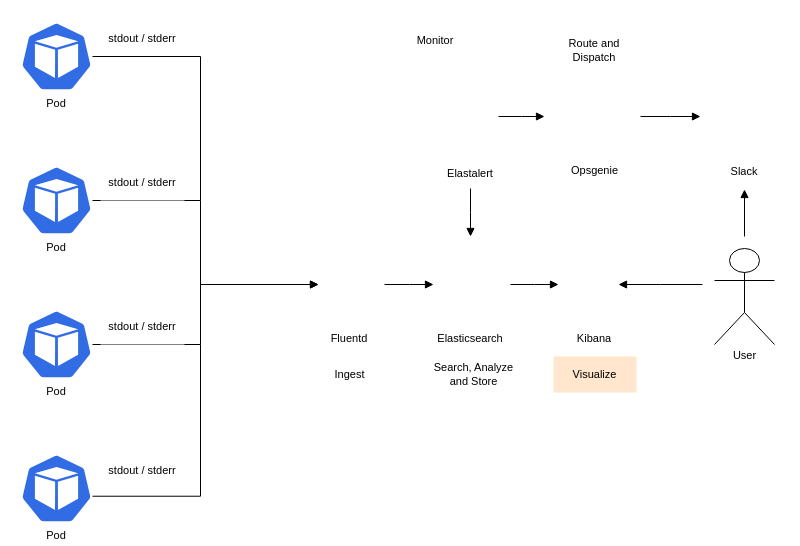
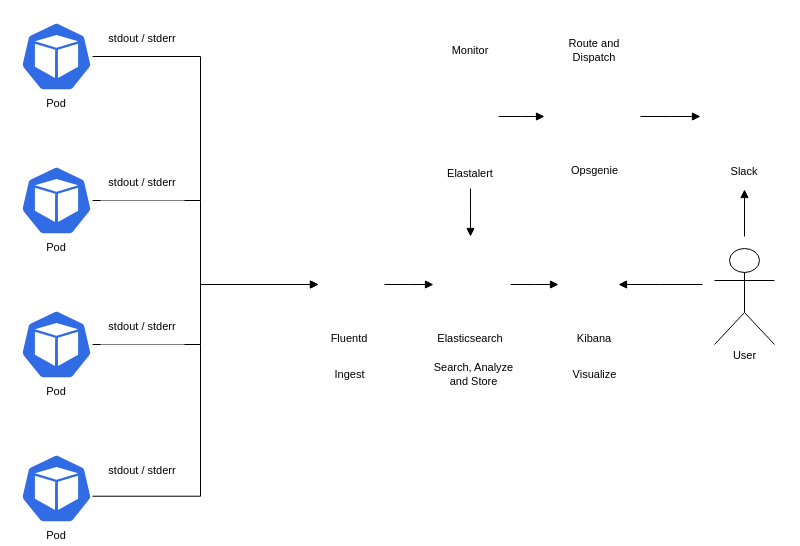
node "Monitor": moved (436, 41) -> (471, 51)
node "Visualize": fillcolor #ffe6cc -> #ffffff
